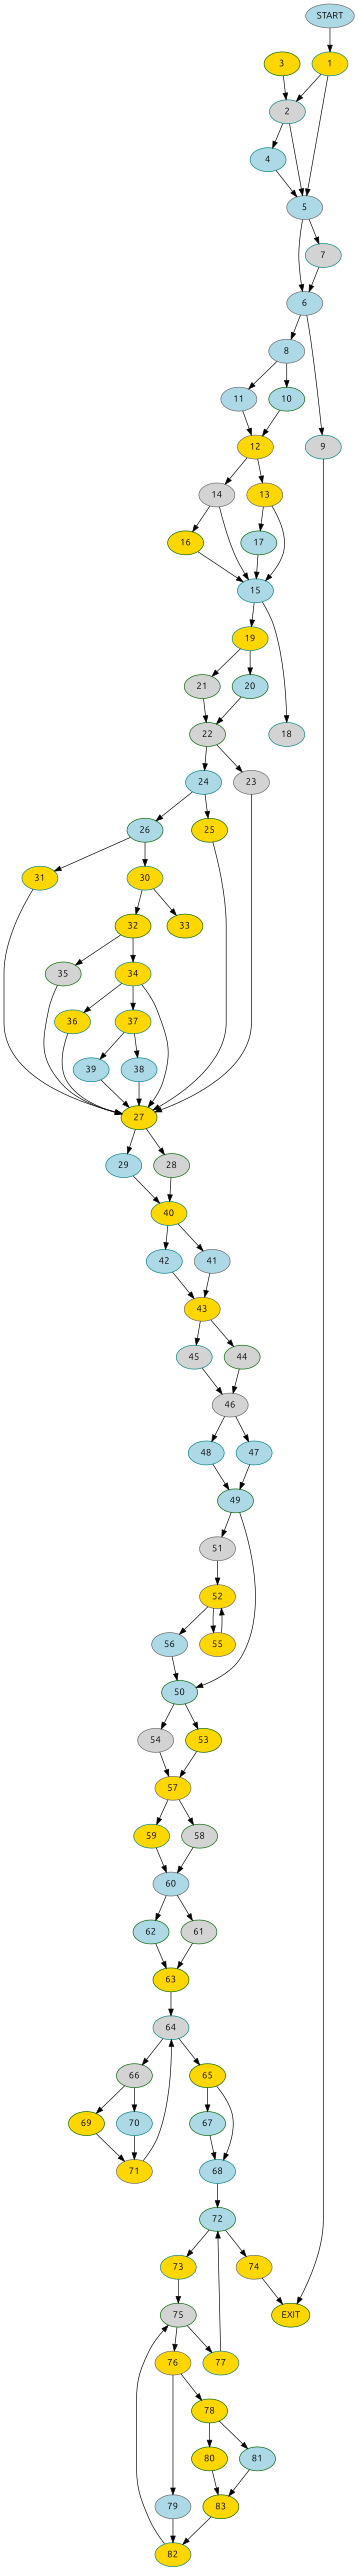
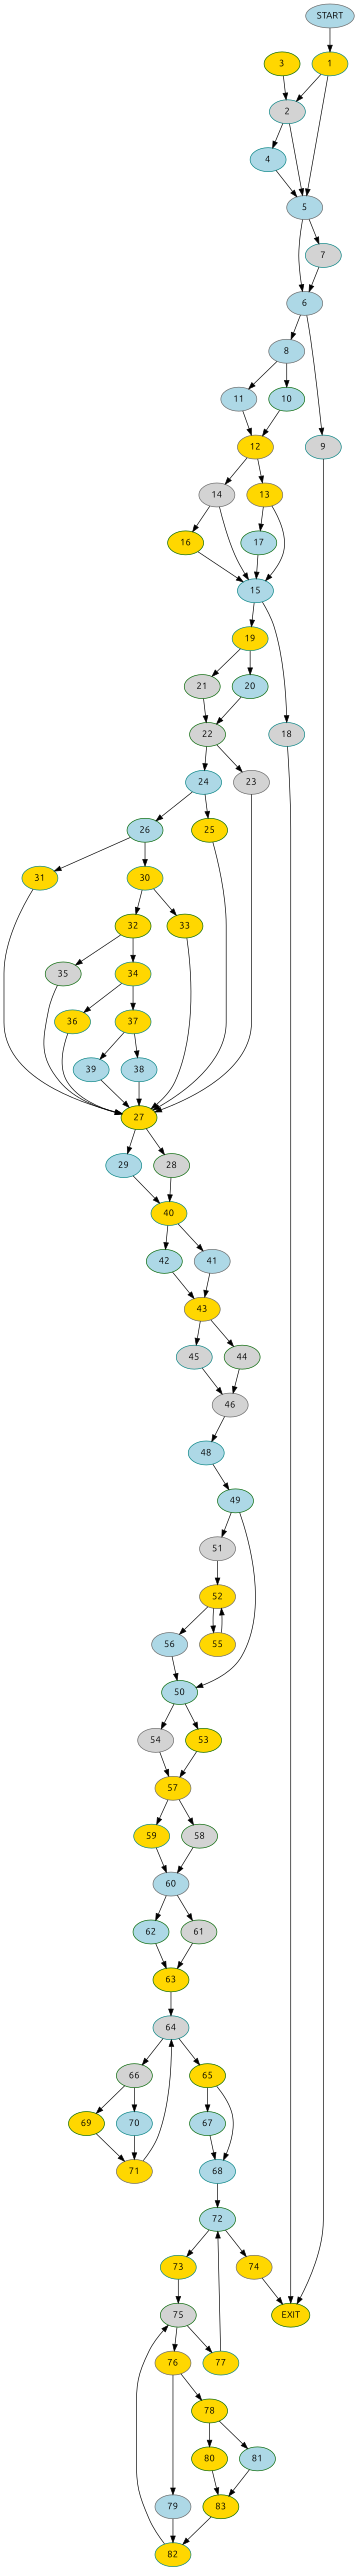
edge "34" -> "27": now "33" -> "27"
node "42": color teal -> darkgreen
node "47": removed
edge "18" -> "EXIT": added
